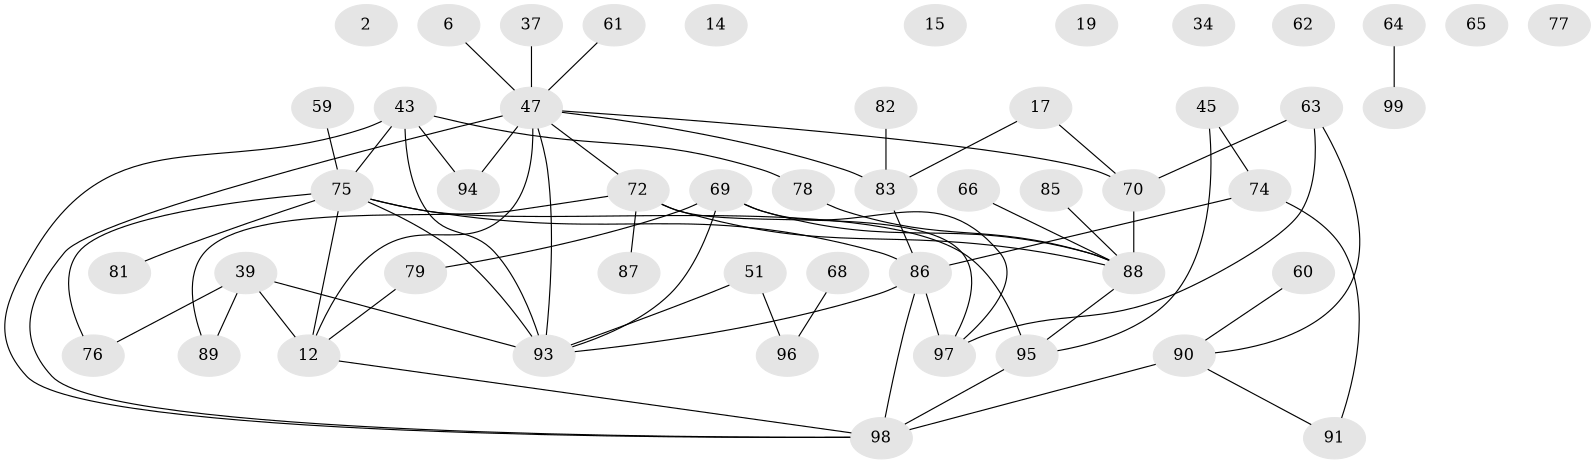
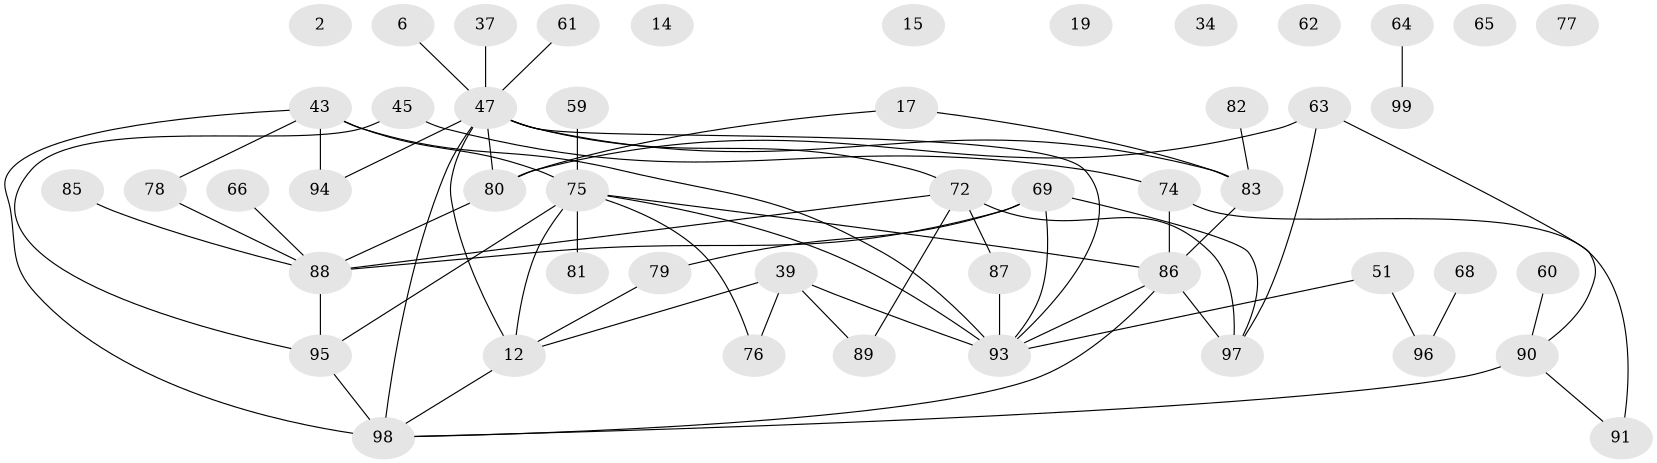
node "70": label "70" -> "80"
edge "87" -- "93": added
